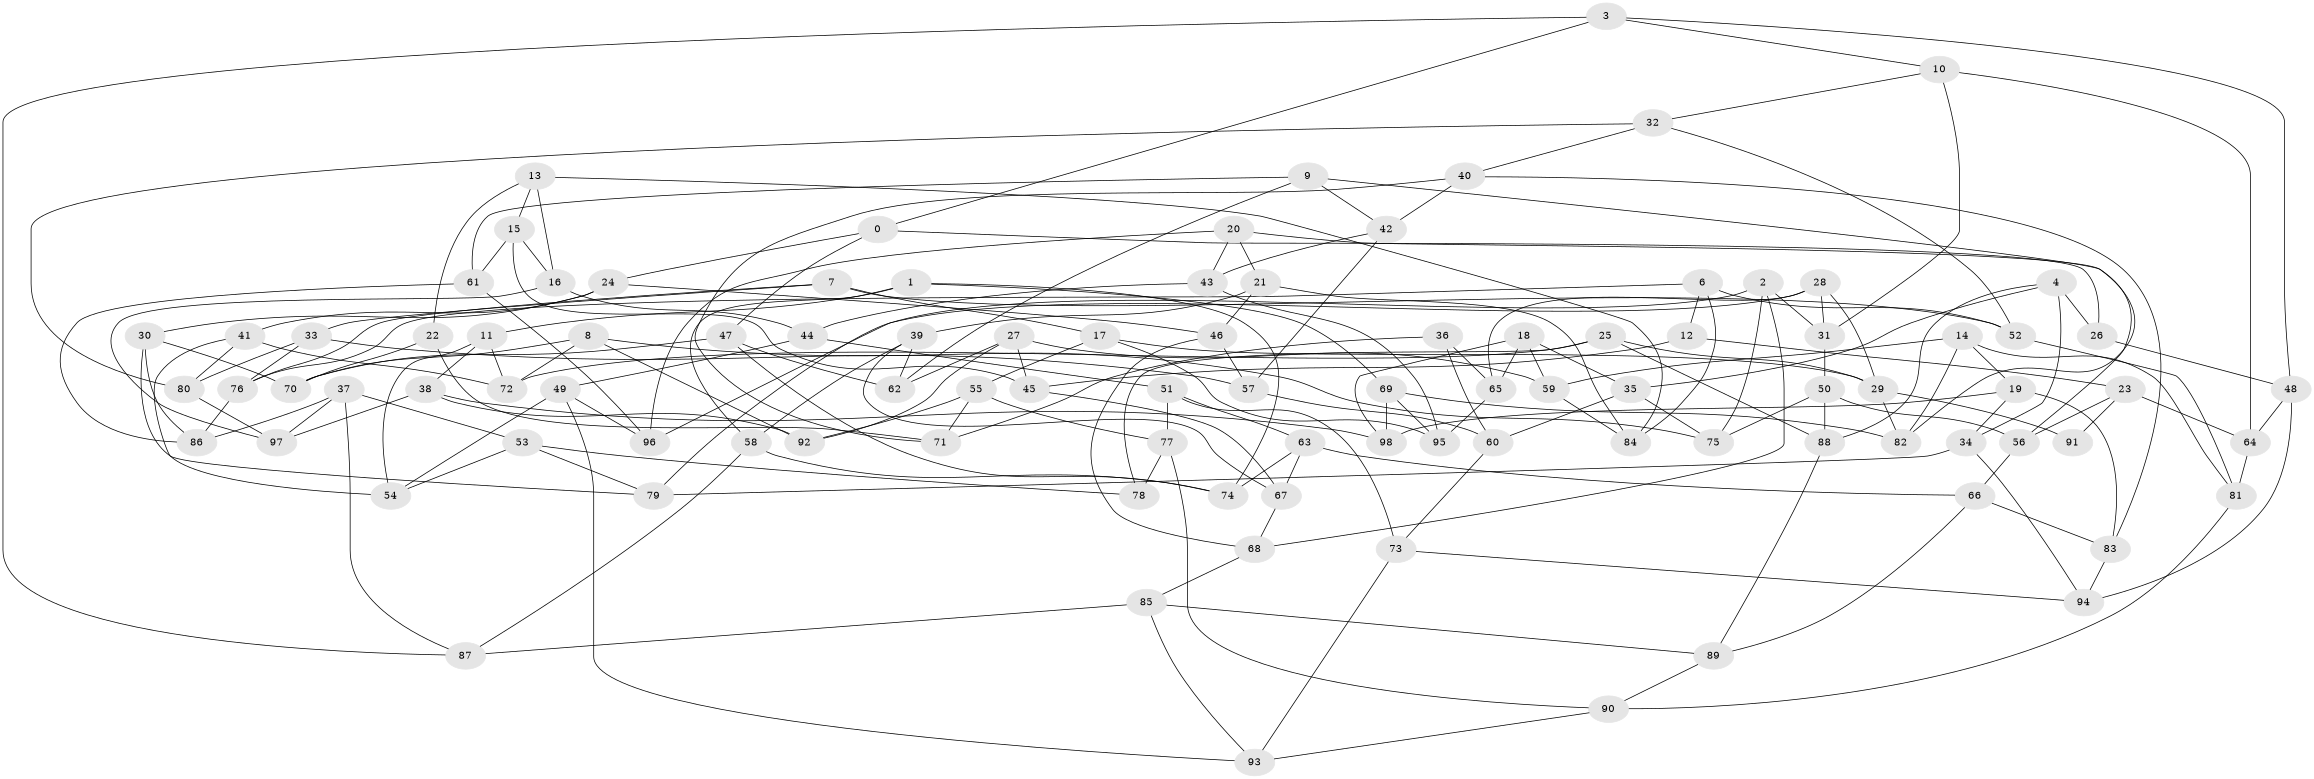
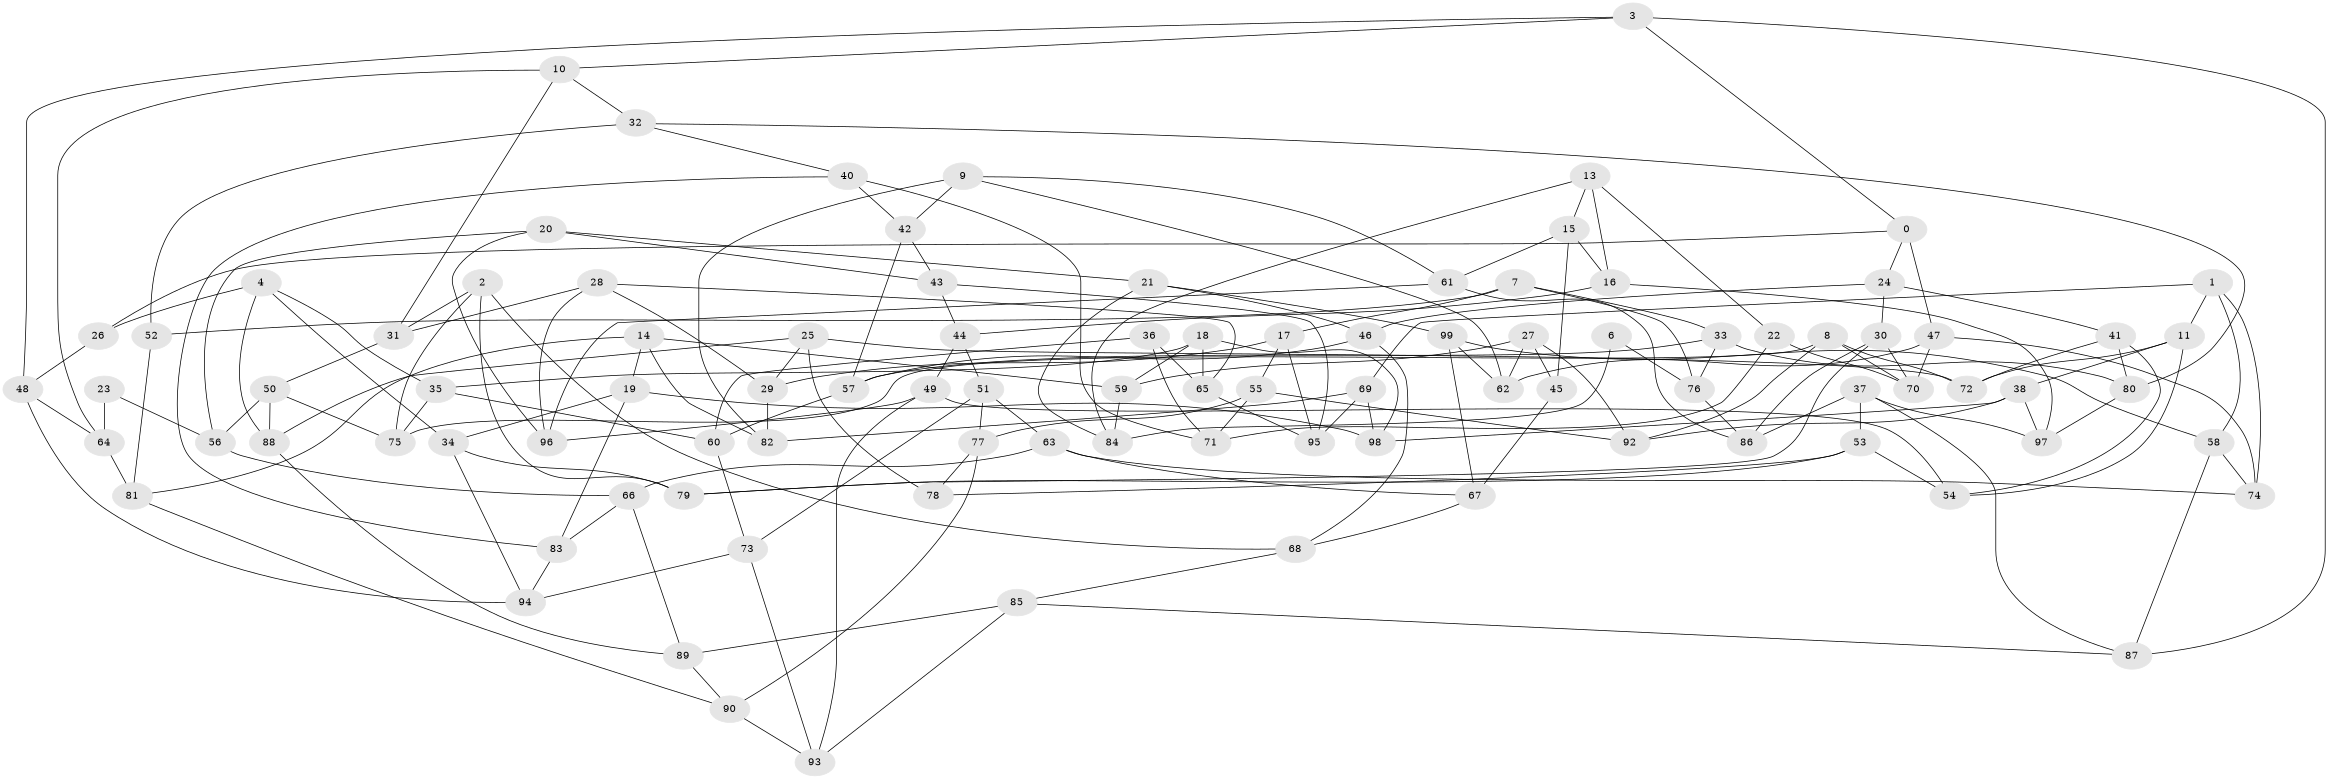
edge "6" -- "52": removed
node "39": label "39" -> "99"
node "12": removed
node "91": removed
